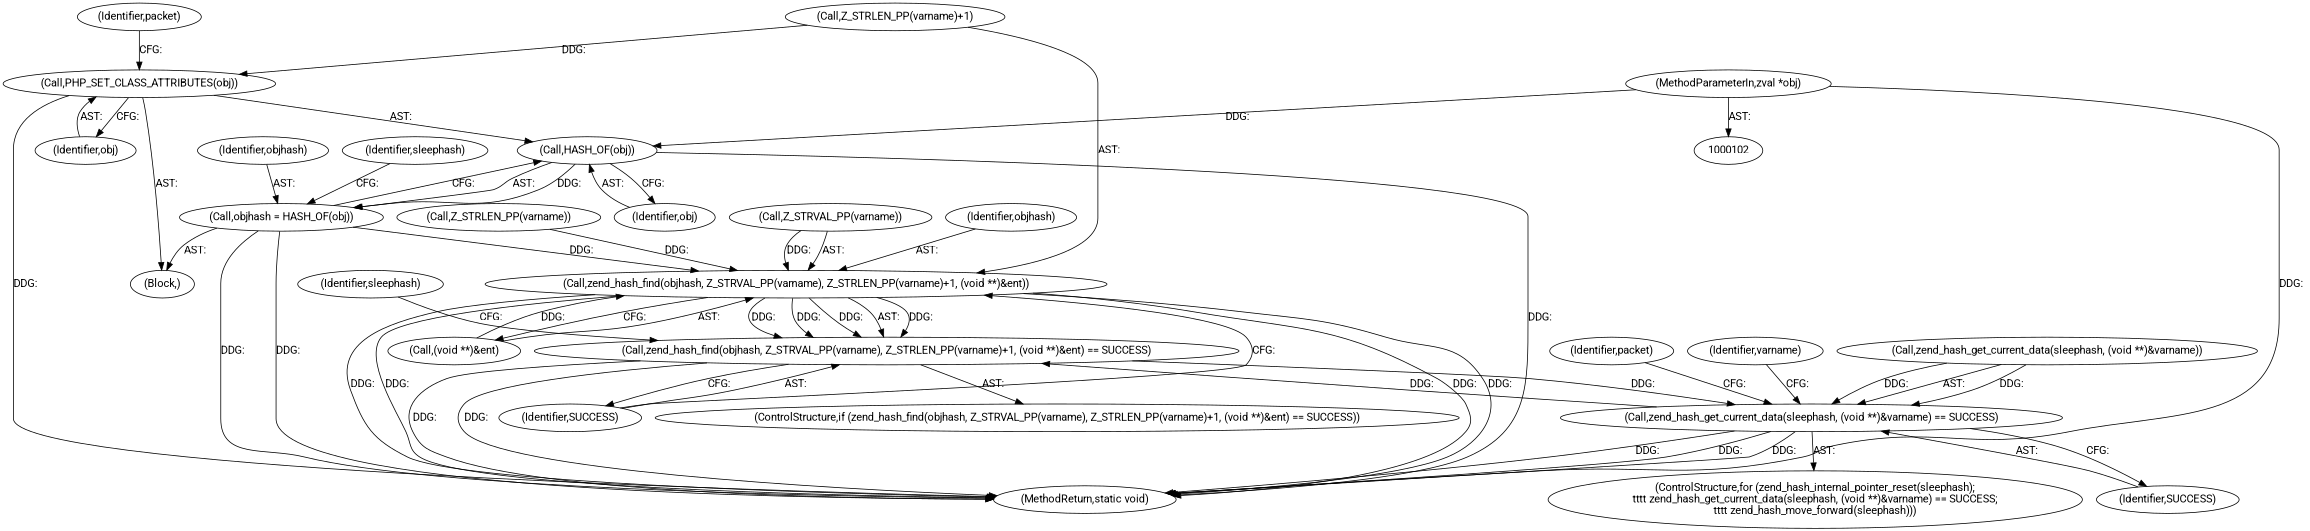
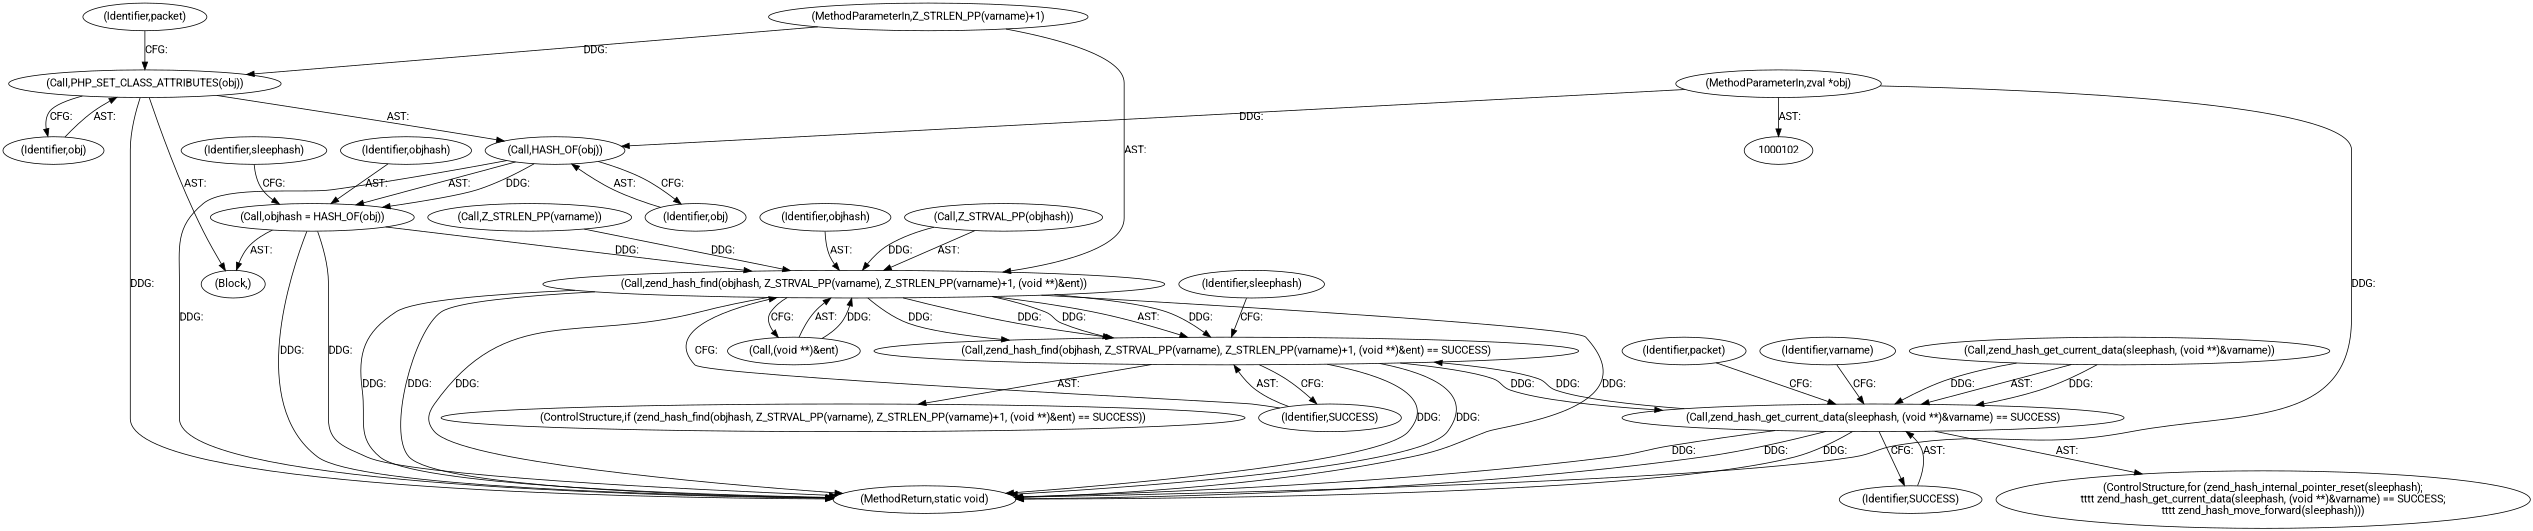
node "(Call,Z_STRLEN_PP(varname)+1)": label "(Call,Z_STRLEN_PP(varname)+1)" -> "(MethodParameterIn,Z_STRLEN_PP(varname)+1)"
edge "(Call,objhash = HASH_OF(obj))" -> "(Call,HASH_OF(obj))": removed, label "CFG:"
node "(Call,Z_STRVAL_PP(varname))": label "(Call,Z_STRVAL_PP(varname))" -> "(Call,Z_STRVAL_PP(objhash))"
